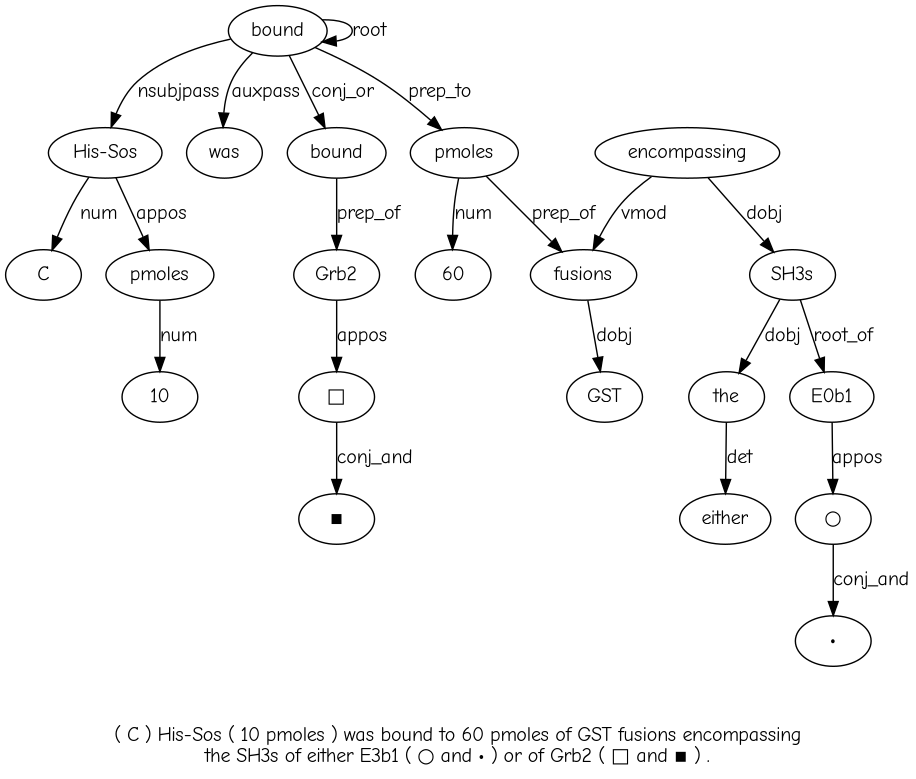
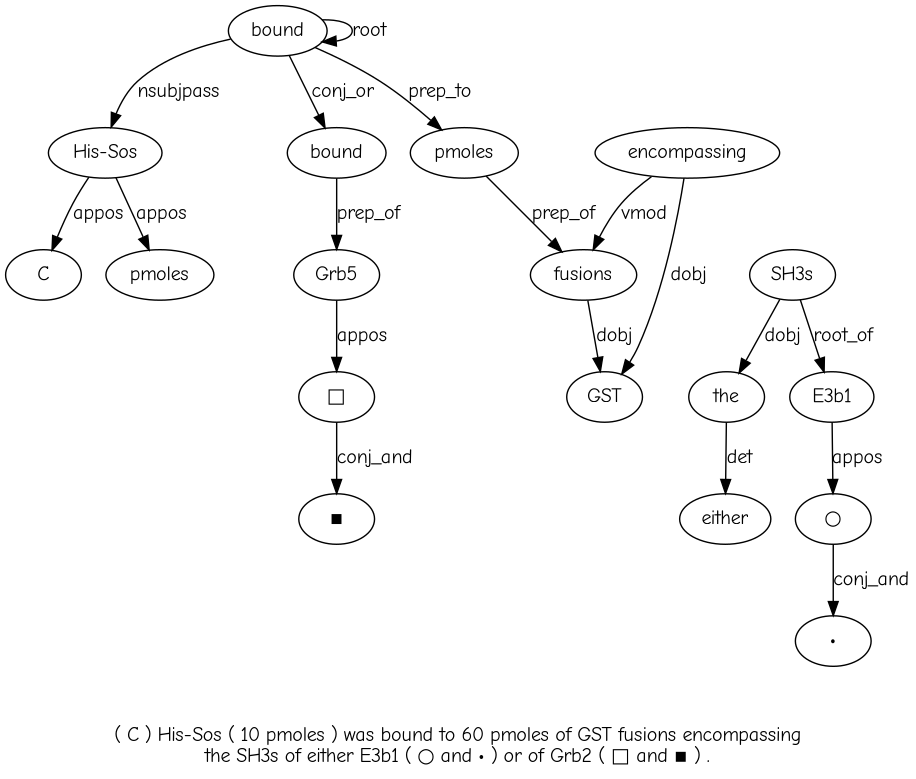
node "was": removed
edge "encompassing" -> "SH3s": now "encompassing" -> "GST"
edge "His-Sos" -> "C": label "num" -> "appos"
node "Grb2": label "Grb2" -> "Grb5"
node "60": removed
node "10": removed
node "E0b1": label "E0b1" -> "E3b1"
